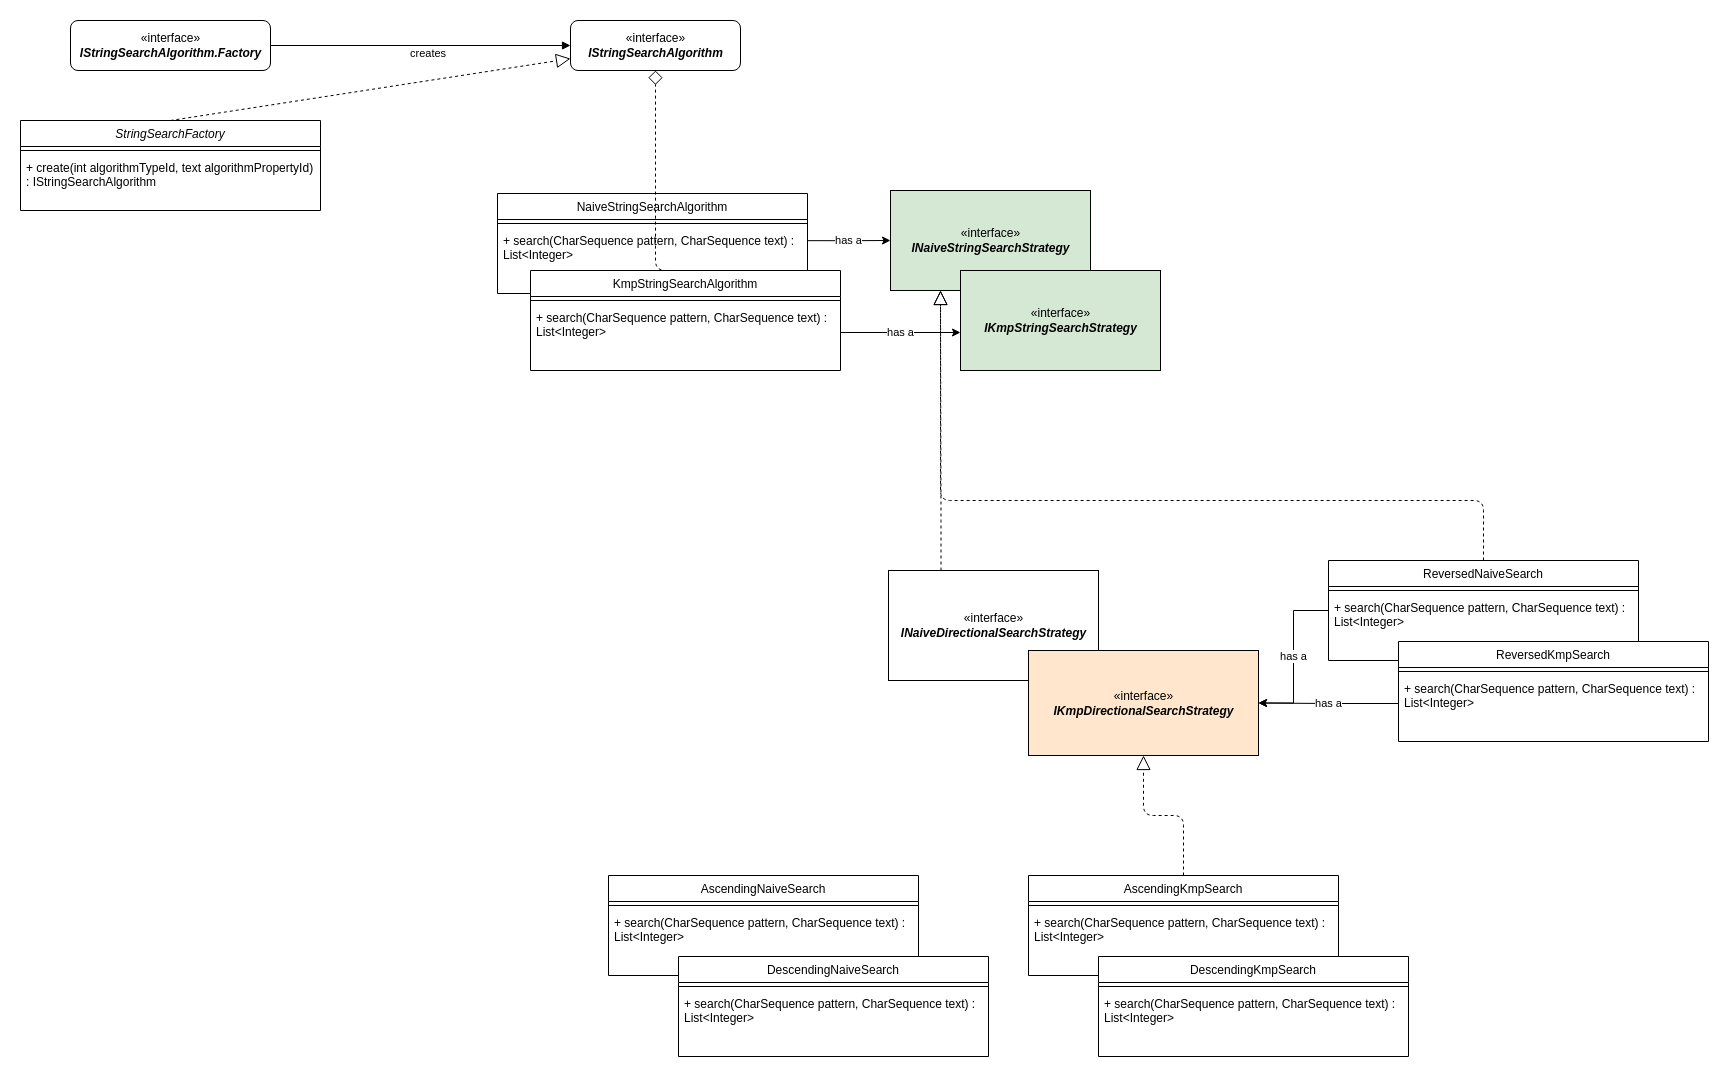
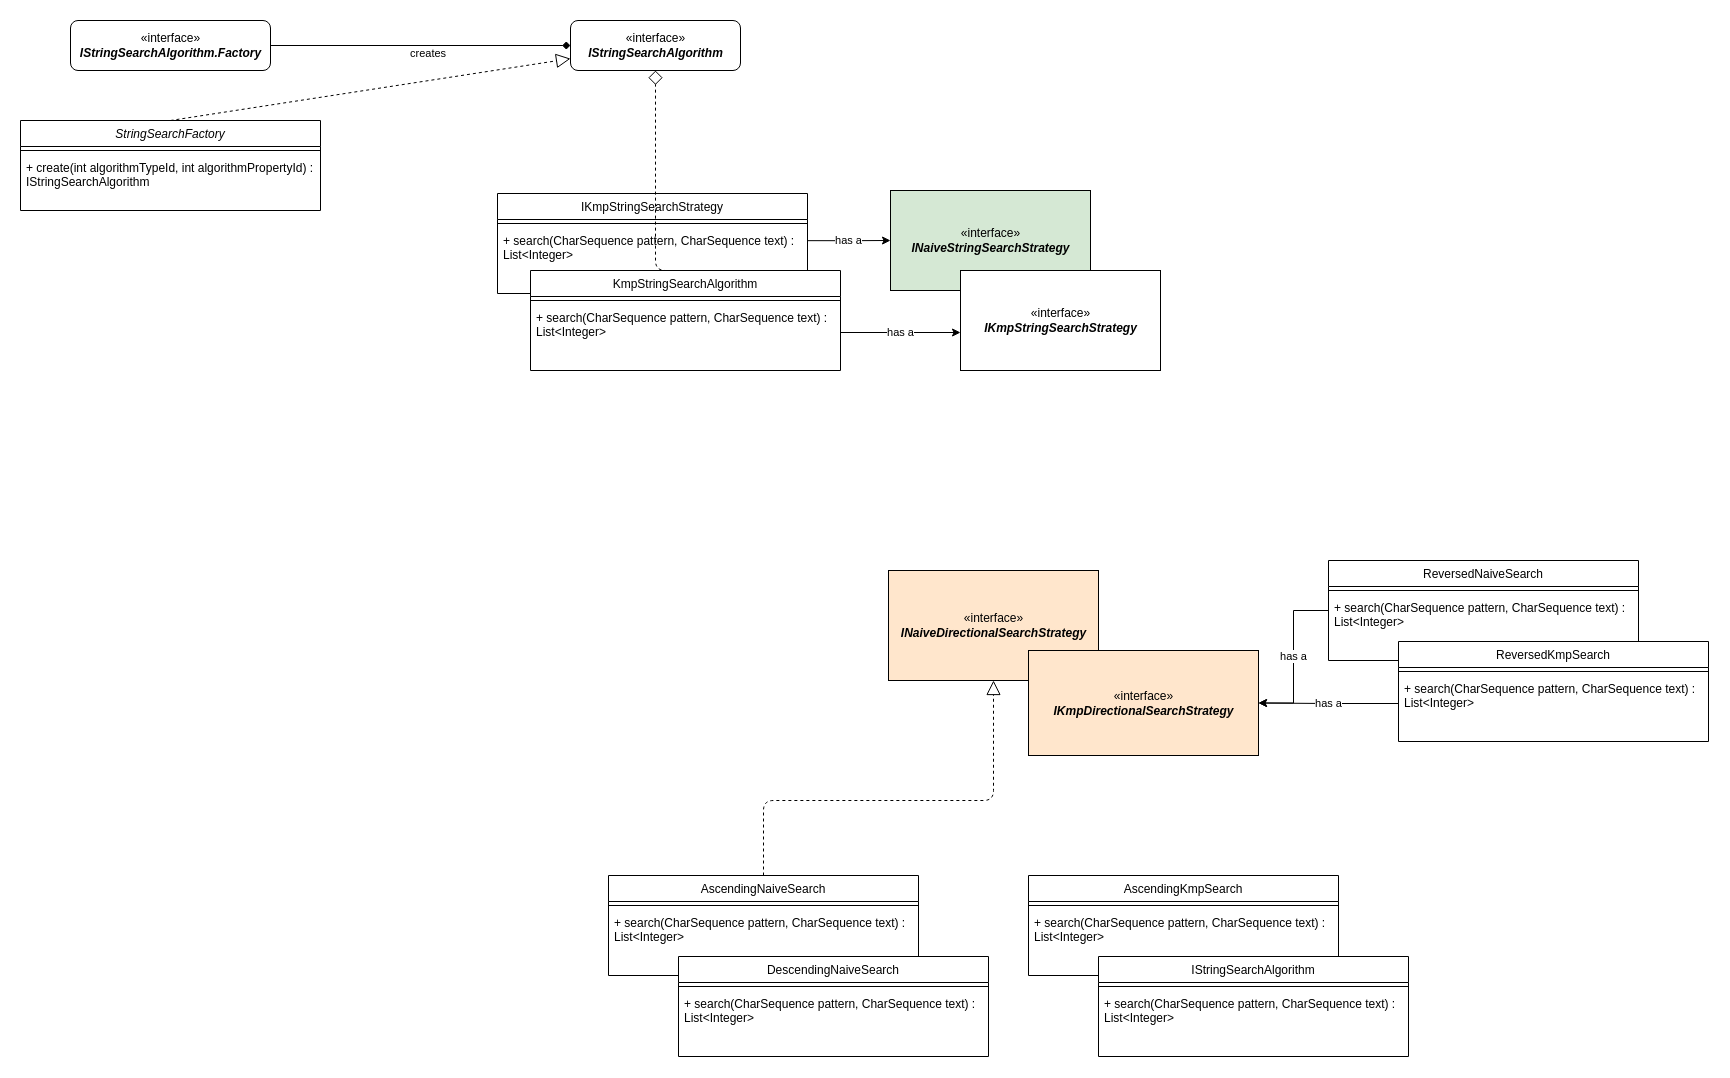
edge "«interface» IStringSearchAlgorithm.Factory" -> "«interface» IStringSearchAlgorithm": arrowhead block -> diamond
node "+ create(int algorithmTypeId, text algorithmPropertyId) : IStringSearchAlgorithm": label "+ create(int algorithmTypeId, text algorithmPropertyId) : IStringSearchAlgorithm" -> "+ create(int algorithmTypeId, int algorithmPropertyId) : IStringSearchAlgorithm"
node "NaiveStringSearchAlgorithm": label "NaiveStringSearchAlgorithm" -> "IKmpStringSearchStrategy"
node "«interface» IKmpStringSearchStrategy": fillcolor #d5e8d4 -> #ffffff
edge "ReversedNaiveSearch" -> "«interface» INaiveStringSearchStrategy": removed
edge "«interface» INaiveDirectionalSearchStrategy" -> "«interface» INaiveStringSearchStrategy": removed
node "«interface» INaiveDirectionalSearchStrategy": fillcolor #ffffff -> #ffe6cc
edge "AscendingNaiveSearch" -> "«interface» INaiveDirectionalSearchStrategy": added
edge "AscendingKmpSearch" -> "«interface» IKmpDirectionalSearchStrategy": removed
node "DescendingKmpSearch": label "DescendingKmpSearch" -> "IStringSearchAlgorithm"
